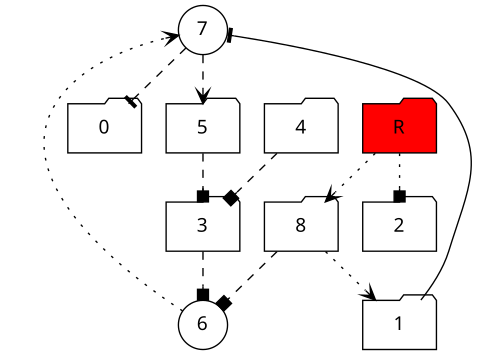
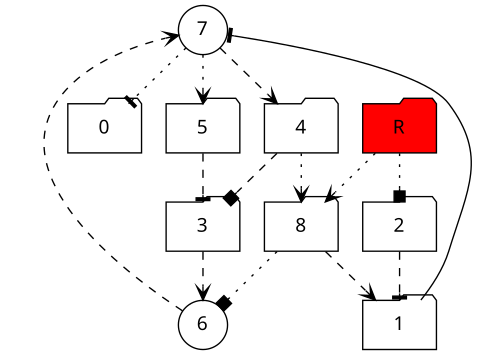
edge "7" -> "4": added
edge "7" -> "5": style dashed -> dotted
edge "7" -> "0": style dashed -> dotted
edge "6" -> "7": style dotted -> dashed
edge "4" -> "8": added
edge "5" -> "3": arrowhead box -> tee
edge "3" -> "6": arrowhead box -> vee
edge "8" -> "1": style dotted -> dashed
edge "2" -> "1": added
edge "8" -> "6": style dashed -> dotted
